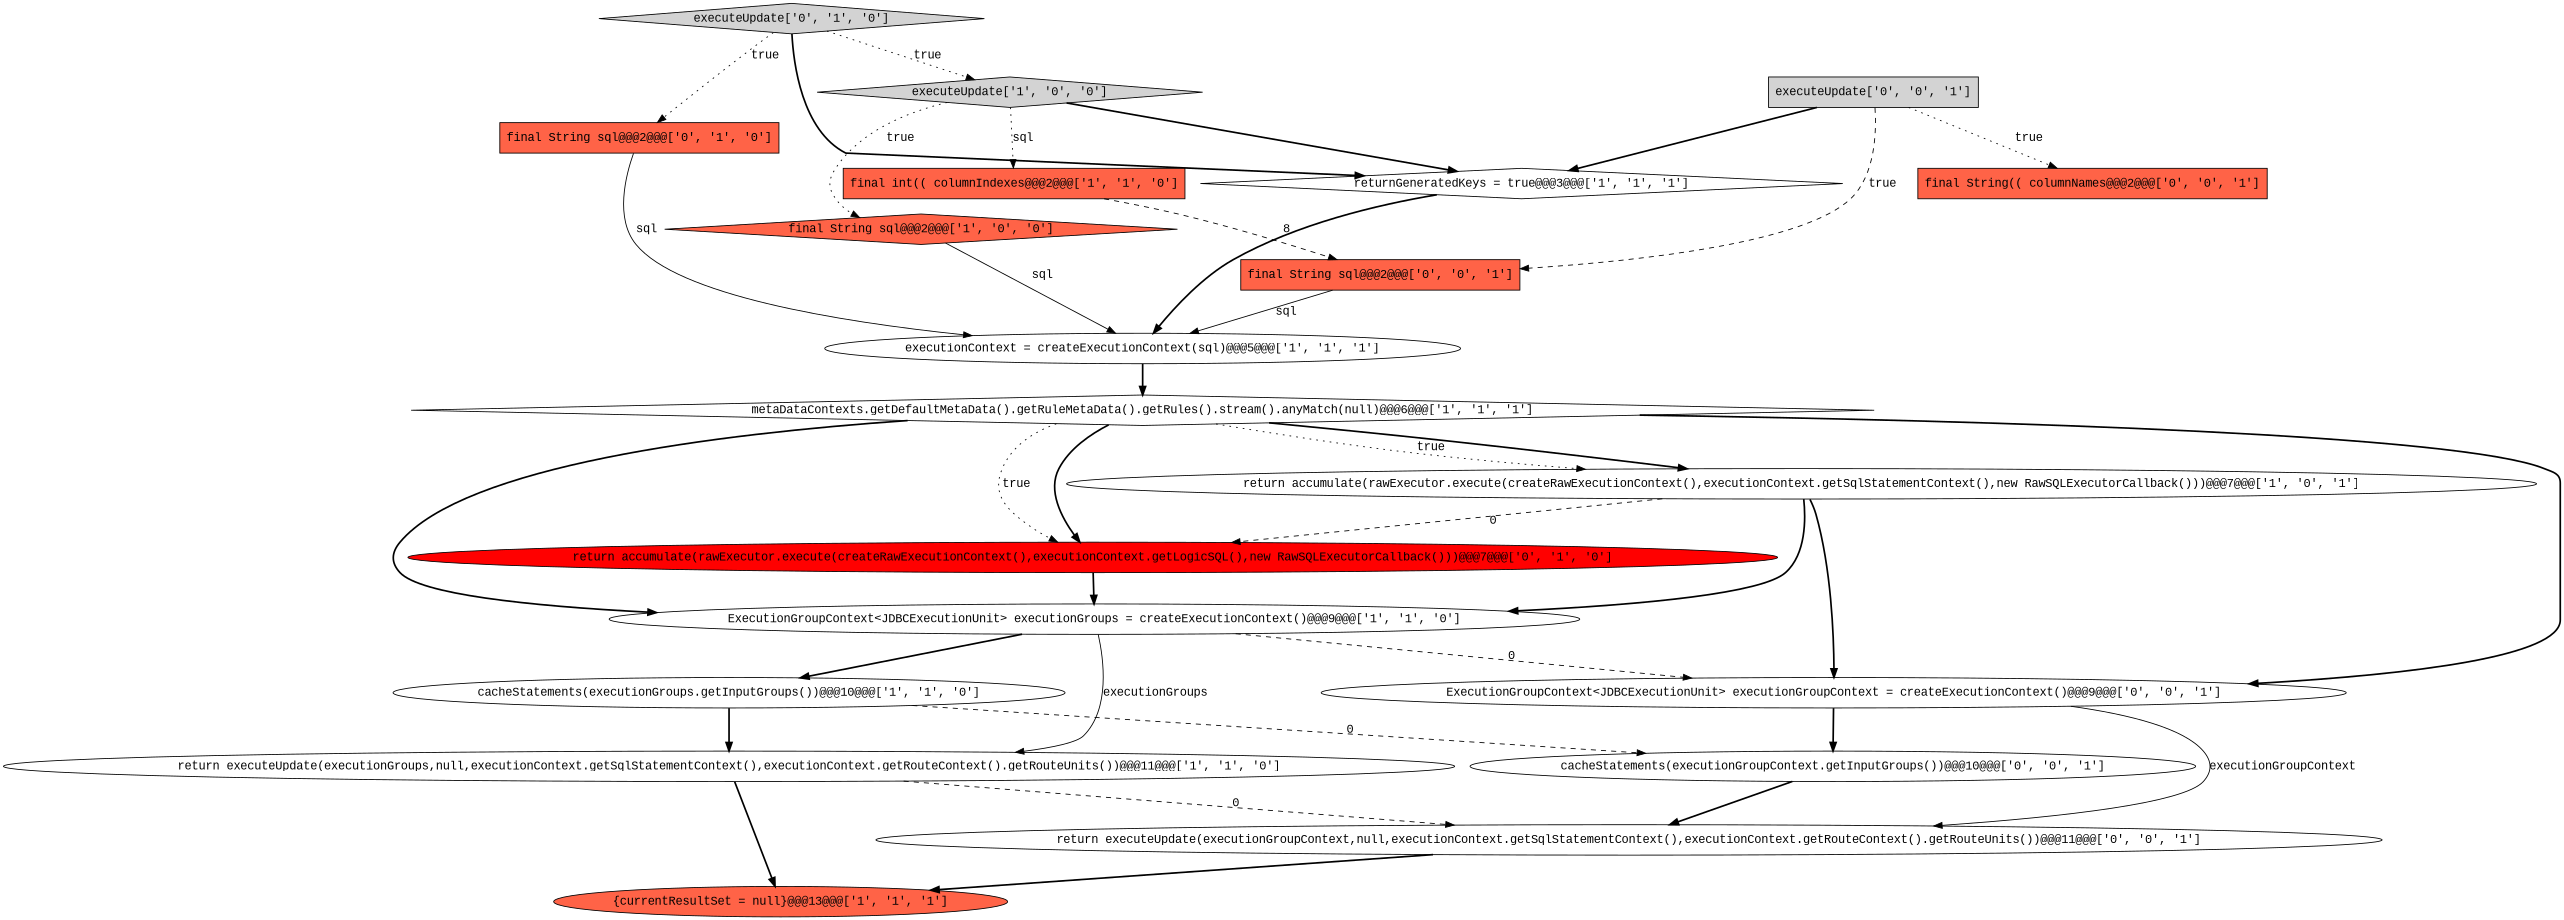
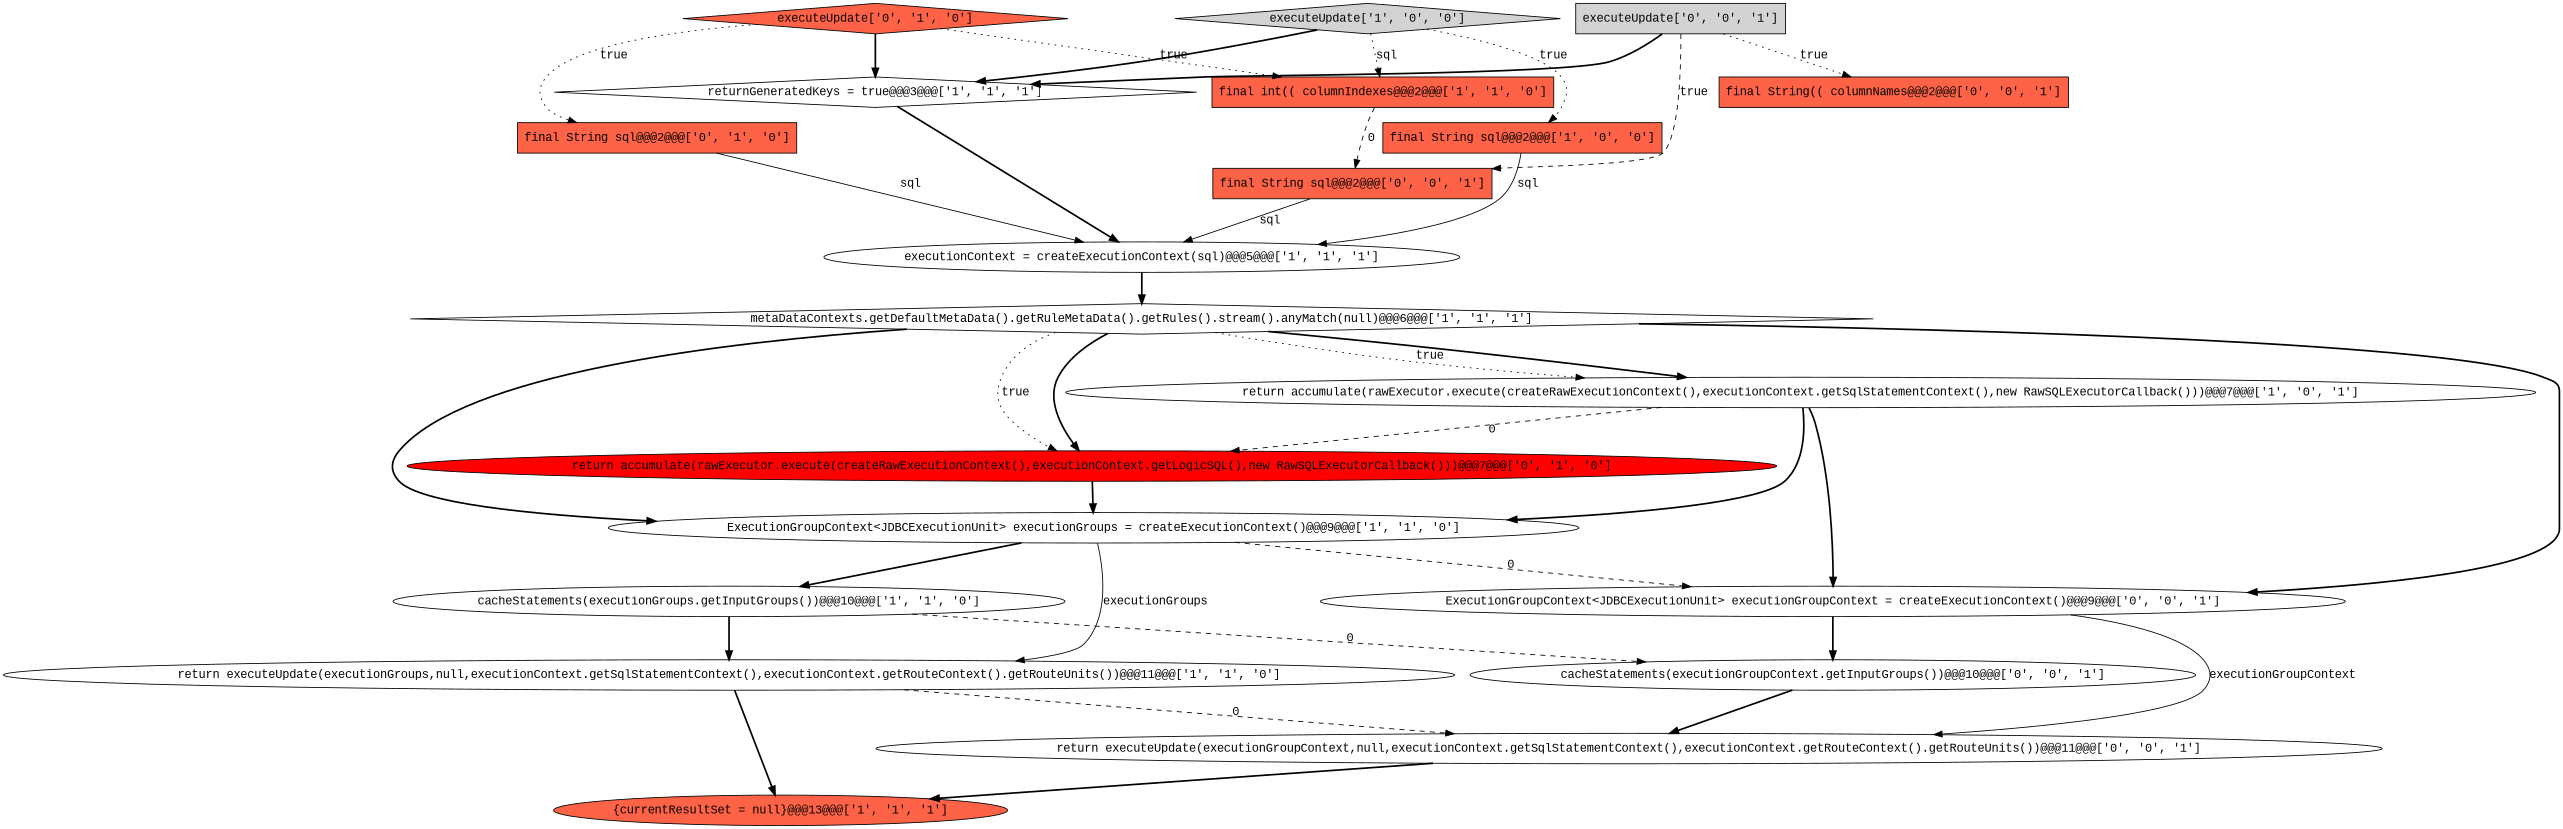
node "executeUpdate['0', '1', '0']": fillcolor lightgray -> tomato
edge "executeUpdate['0', '1', '0']" -> "executeUpdate['1', '0', '0']": now "executeUpdate['0', '1', '0']" -> "final int(( columnIndexes@@@2@@@['1', '1', '0']"
node "final String sql@@@2@@@['1', '0', '0']": shape diamond -> box
edge "final int(( columnIndexes@@@2@@@['1', '1', '0']" -> "final String sql@@@2@@@['0', '0', '1']": label "8" -> "0"
